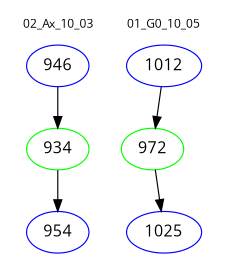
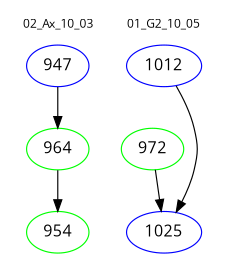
cluster "01_G0_10_05": label "01_G0_10_05" -> "01_G2_10_05"
node "946": label "946" -> "947"
edge "1012" -> "972": now "1012" -> "1025"
node "934": label "934" -> "964"
node "954": color blue -> green
